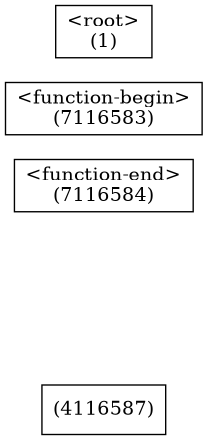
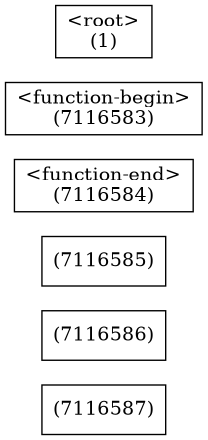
node "(7116585)": added
node "(7116586)": added
node "(4116587)": label "(4116587)" -> "(7116587)"
